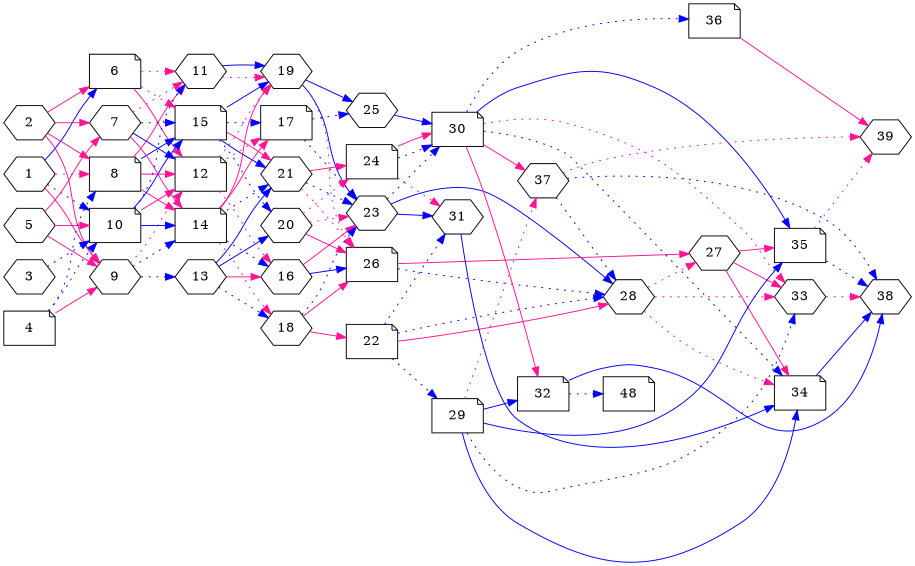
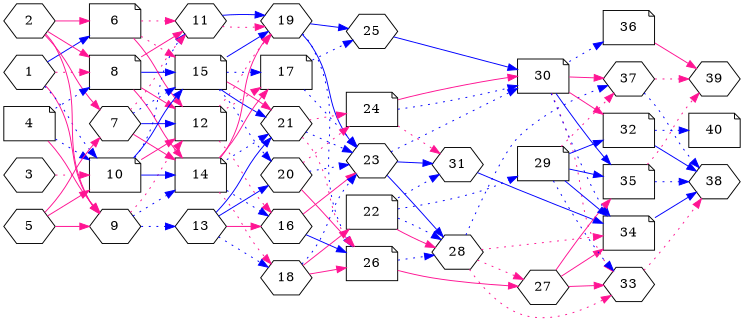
edge "21" -> "24": style solid -> dotted
edge "19" -> "26": color deeppink -> blue
edge "20" -> "23": color deeppink -> blue
edge "37" -> "28": reversed
edge "3" -> "10": color blue -> deeppink
node "48": label "48" -> "40"
